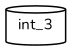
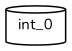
node "int_3": label "int_3" -> "int_0"
